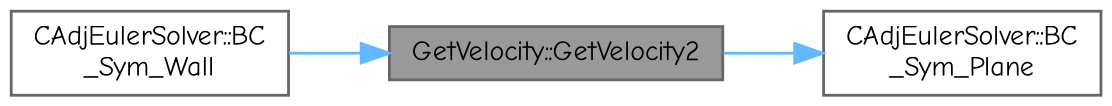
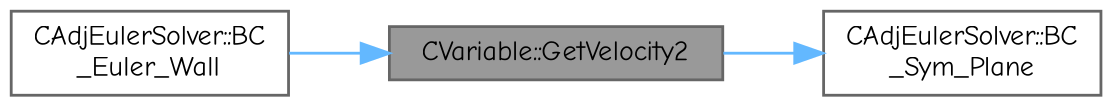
node "CAdjEulerSolver::BC _Sym_Wall": label "CAdjEulerSolver::BC _Sym_Wall" -> "CAdjEulerSolver::BC _Euler_Wall"
node "GetVelocity::GetVelocity2": label "GetVelocity::GetVelocity2" -> "CVariable::GetVelocity2"
